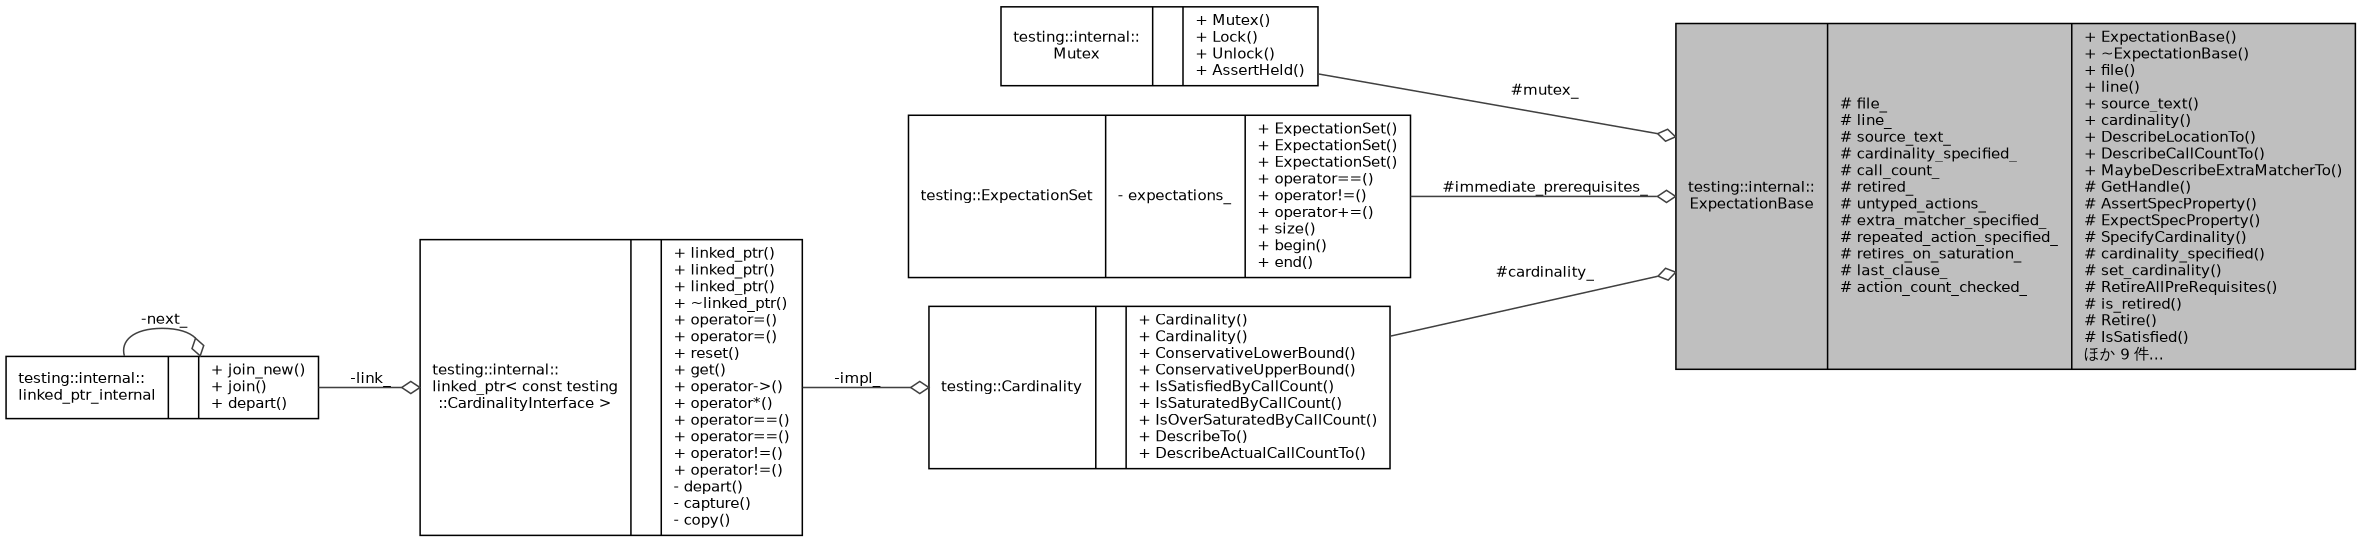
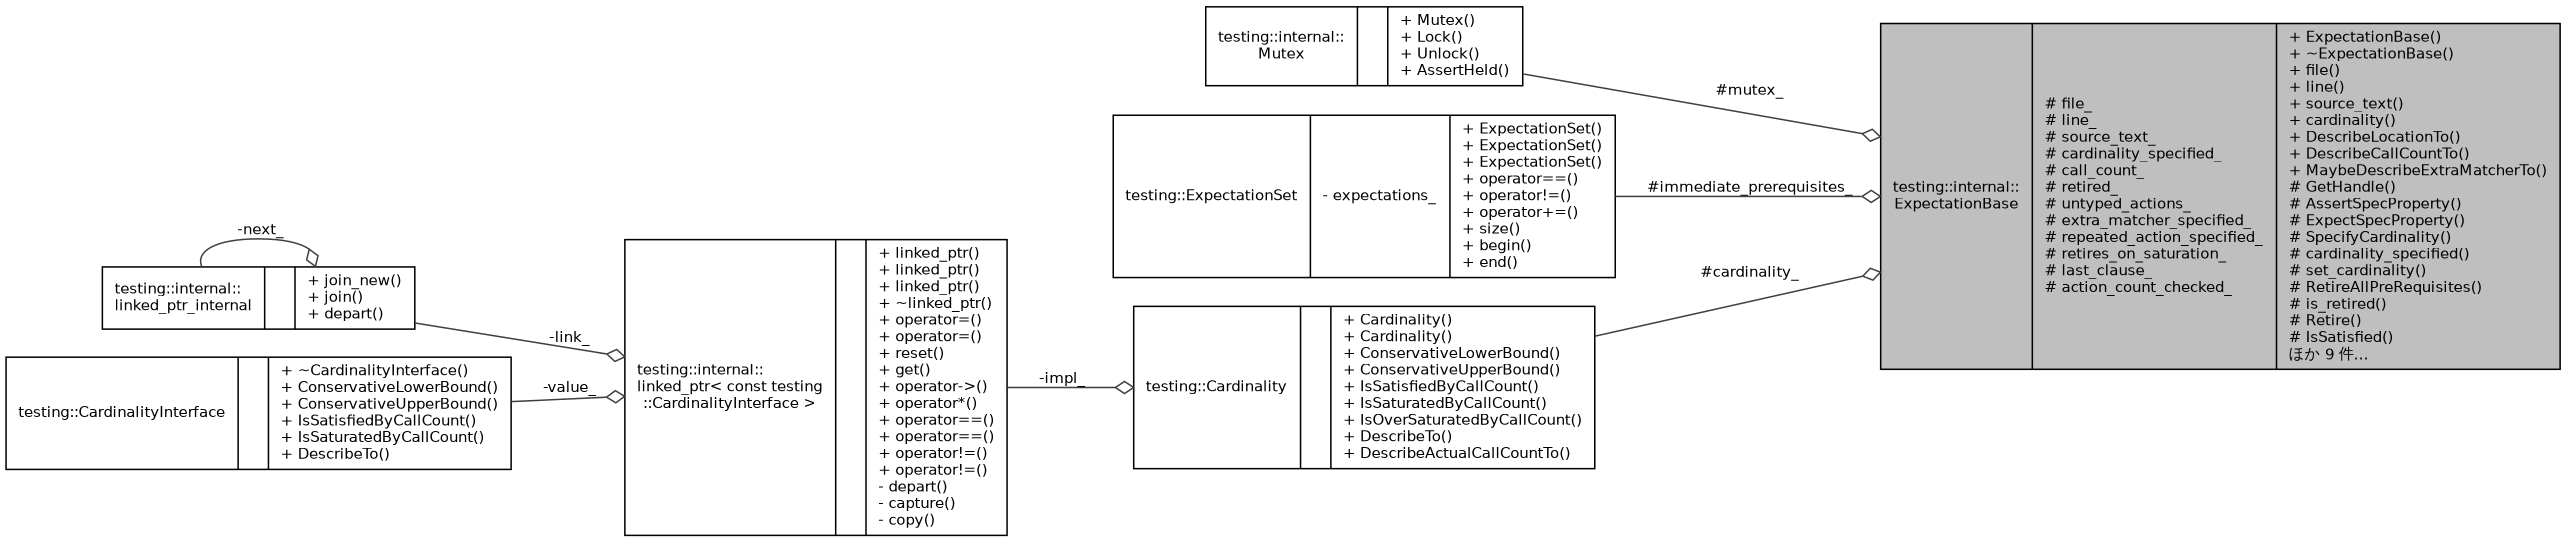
node "testing::CardinalityInterface": added
